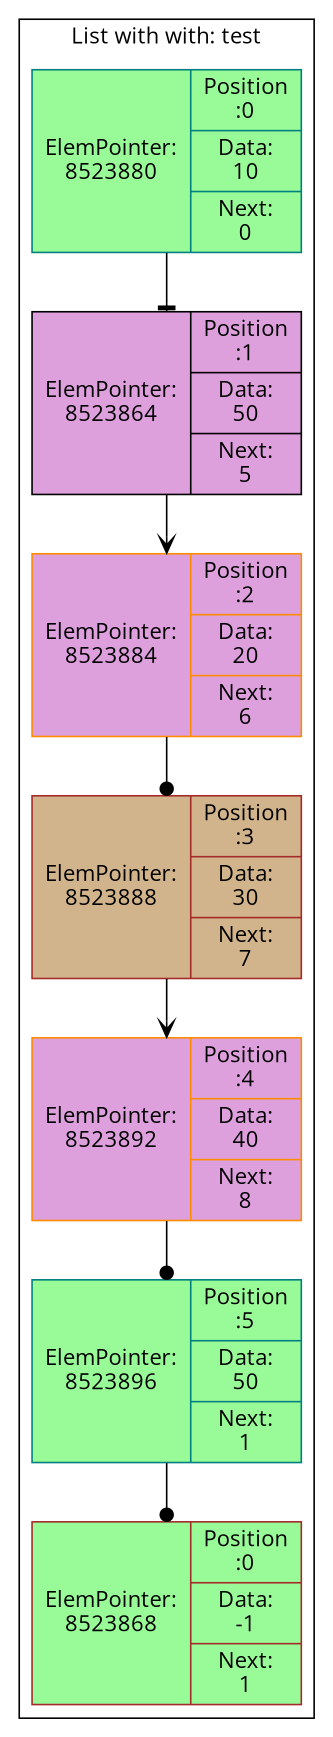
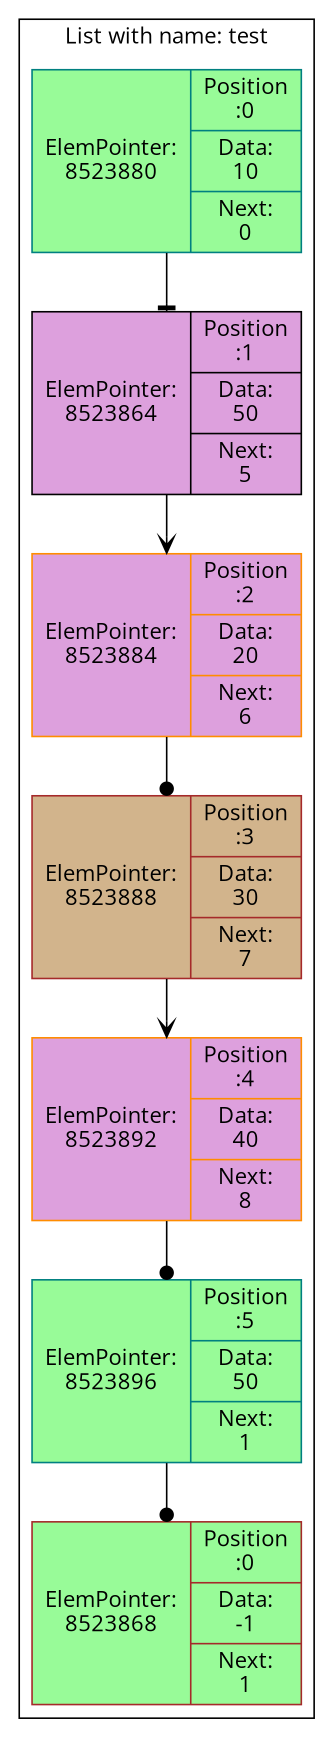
cluster "List with with: test": label "List with with: test" -> "List with name: test"
